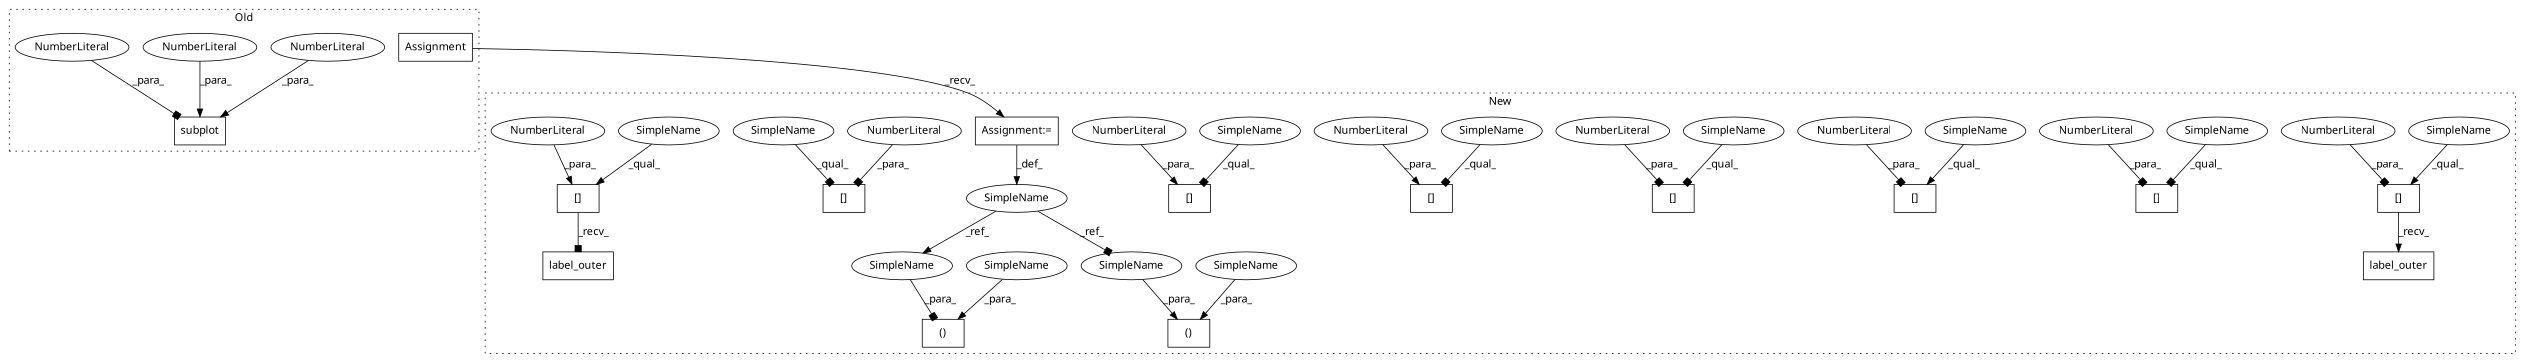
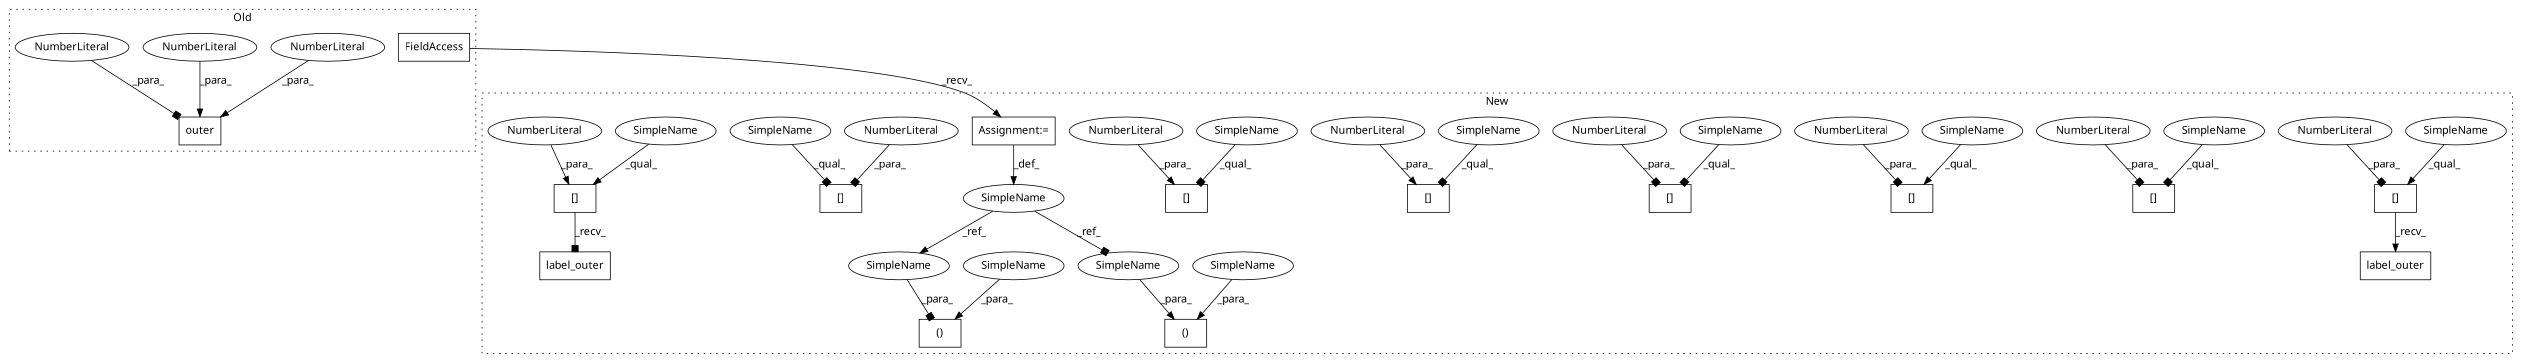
node "Assignment": label "Assignment" -> "FieldAccess"
node "subplot": label "subplot" -> "outer"
